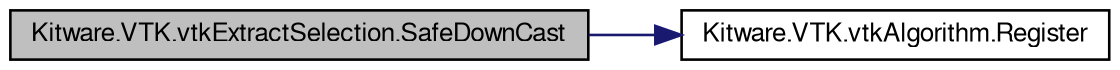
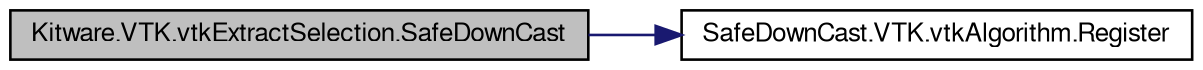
node "Kitware.VTK.vtkAlgorithm.Register": label "Kitware.VTK.vtkAlgorithm.Register" -> "SafeDownCast.VTK.vtkAlgorithm.Register"
